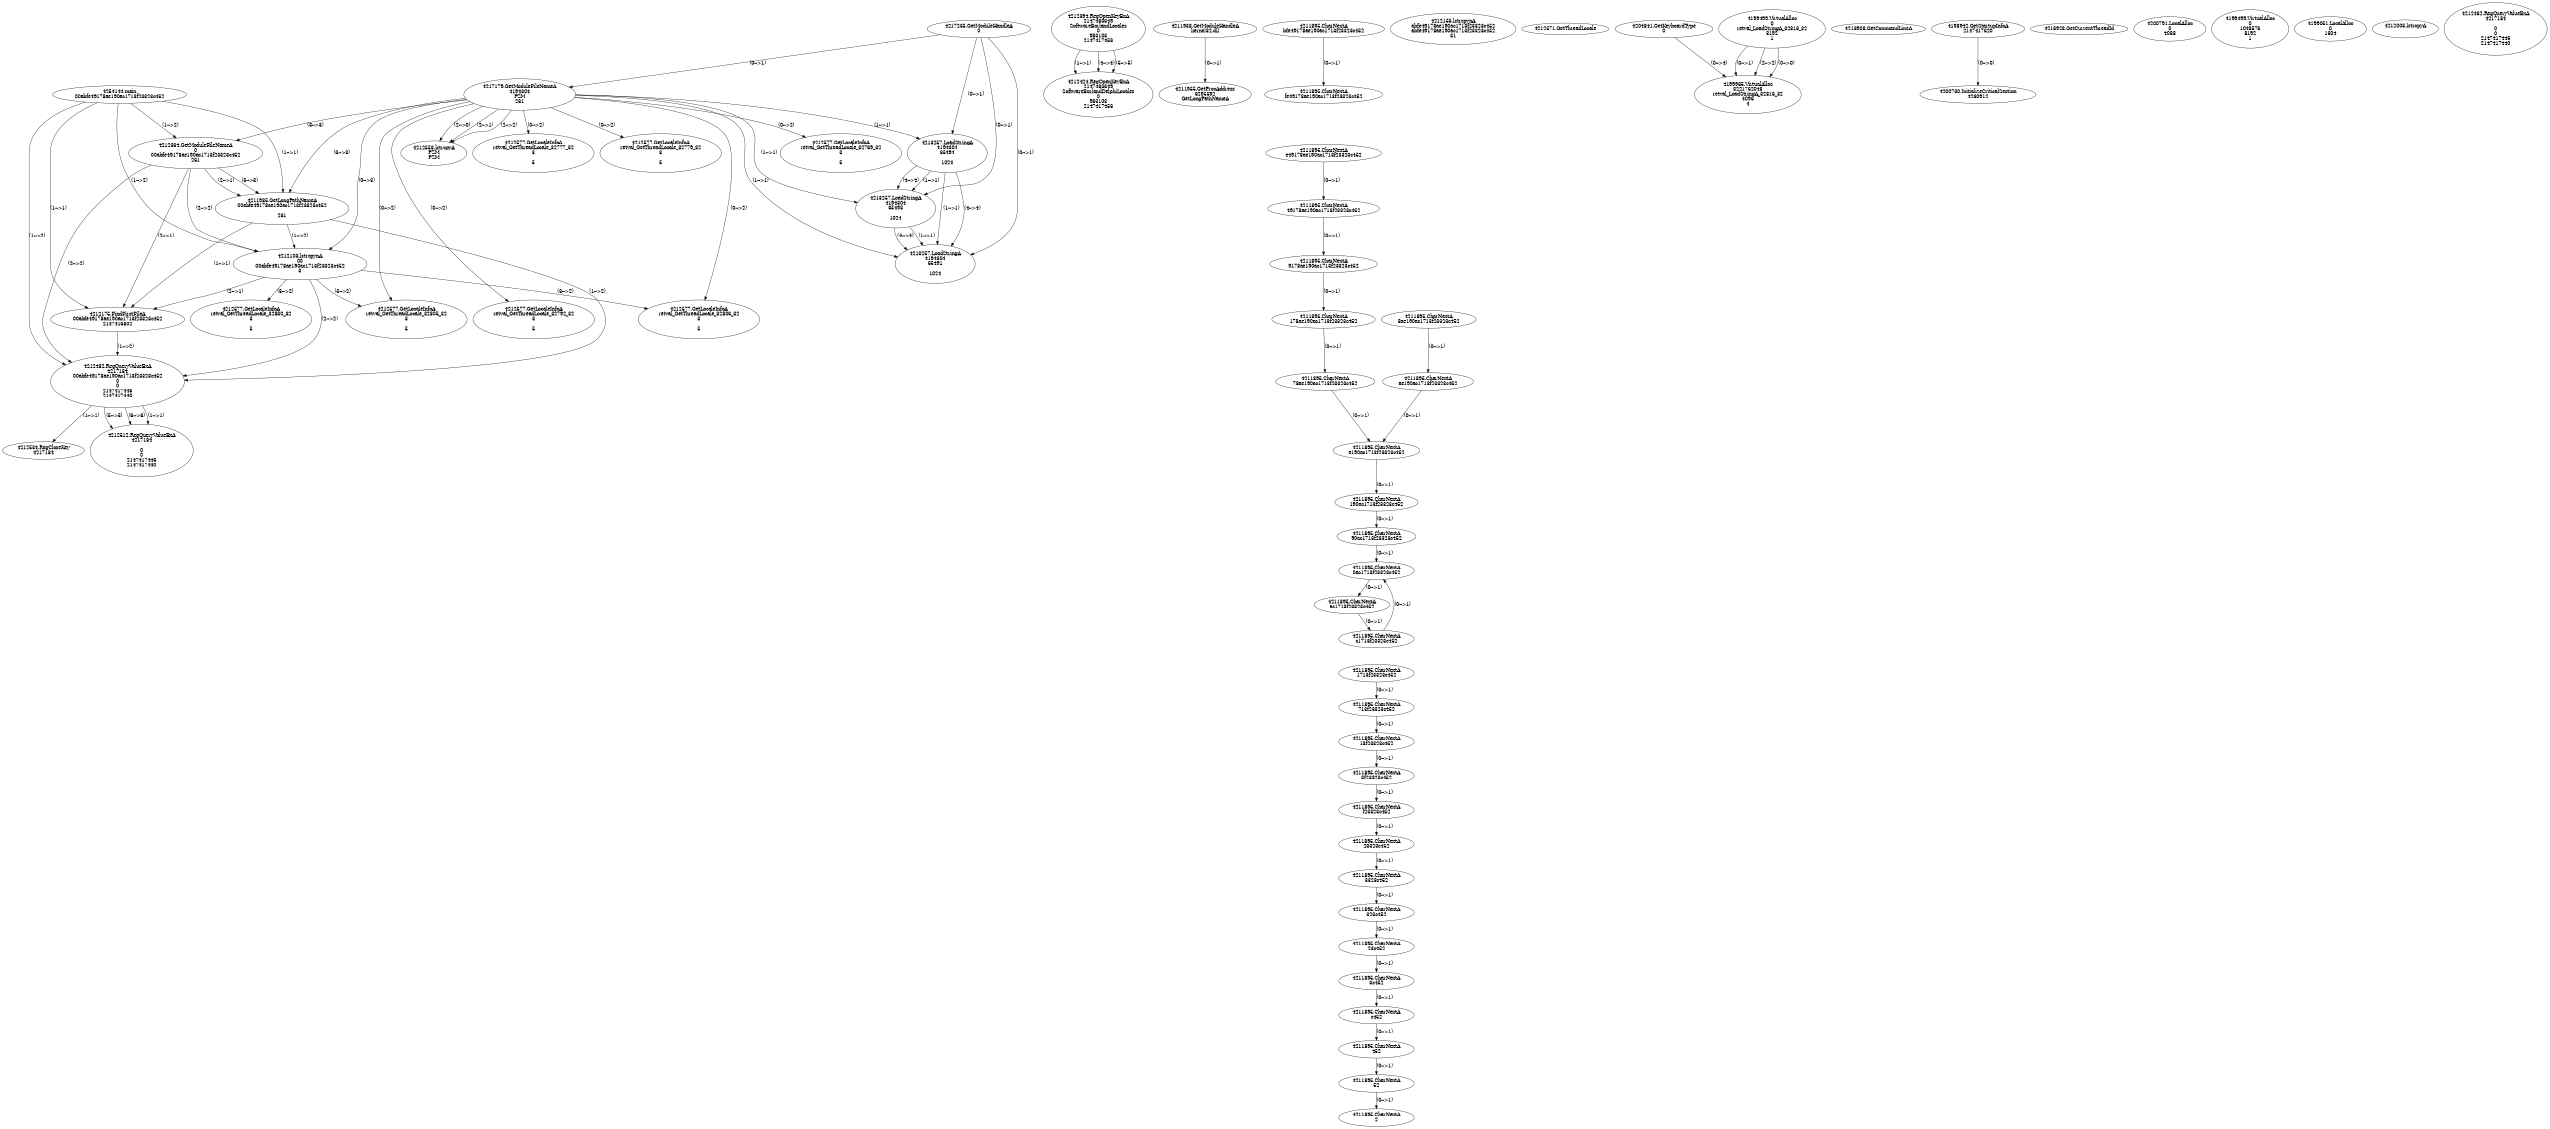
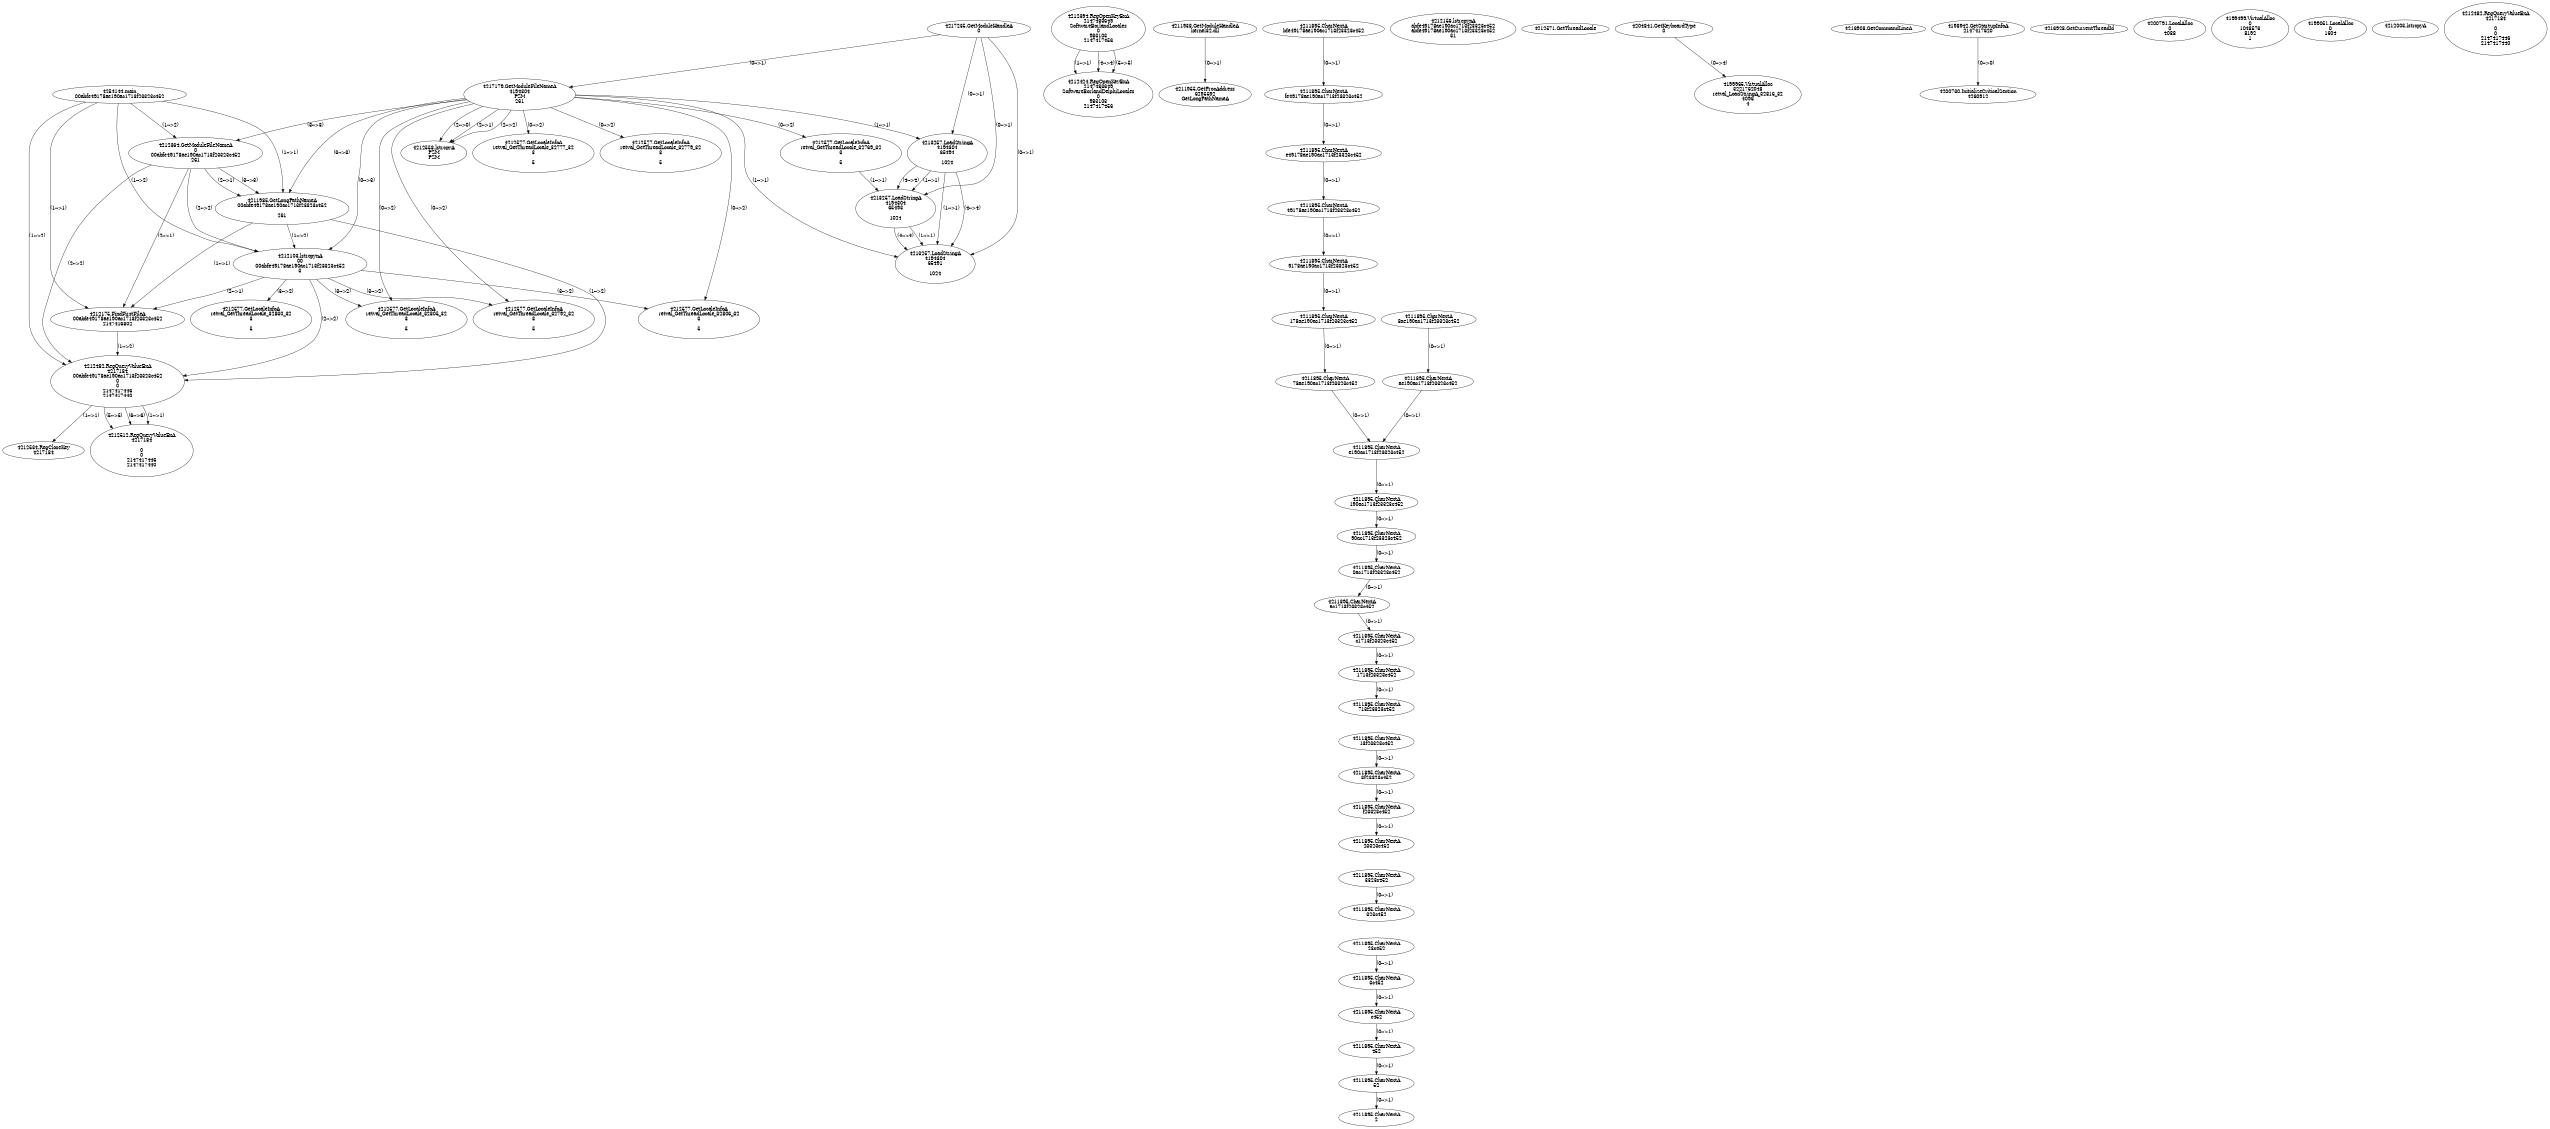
node "4199499.VirtualAlloc 0 retval_LoadStringA_32816_32 8192 1": removed
edge "4217179.GetModuleFileNameA 4194304 PZM 261" -> "4213257.LoadStringA 4194304 65493 1024": now "4212577.GetLocaleInfoA retval_GetThreadLocale_32769_32 3 5" -> "4213257.LoadStringA 4194304 65493 1024"
edge "4211895.CharNextA fe49178ae190ac1713f23323c452" -> "4211895.CharNextA e49178ae190ac1713f23323c452": added, label "(0-->1)"
edge "4212103.lstrcpynA 00 00abfe49178ae190ac1713f23323c452 3" -> "4212577.GetLocaleInfoA retval_GetThreadLocale_32792_32 3 5": added, label "(3-->2)"
edge "4211895.CharNextA c1713f23323c452" -> "4211895.CharNextA 0ac1713f23323c452": now "4211895.CharNextA c1713f23323c452" -> "4211895.CharNextA 1713f23323c452"
edge "4211895.CharNextA 713f23323c452" -> "4211895.CharNextA 13f23323c452": removed, label "(0-->1)"
edge "4211895.CharNextA 23323c452" -> "4211895.CharNextA 3323c452": removed, label "(0-->1)"
edge "4211895.CharNextA 323c452" -> "4211895.CharNextA 23c452": removed, label "(0-->1)"
